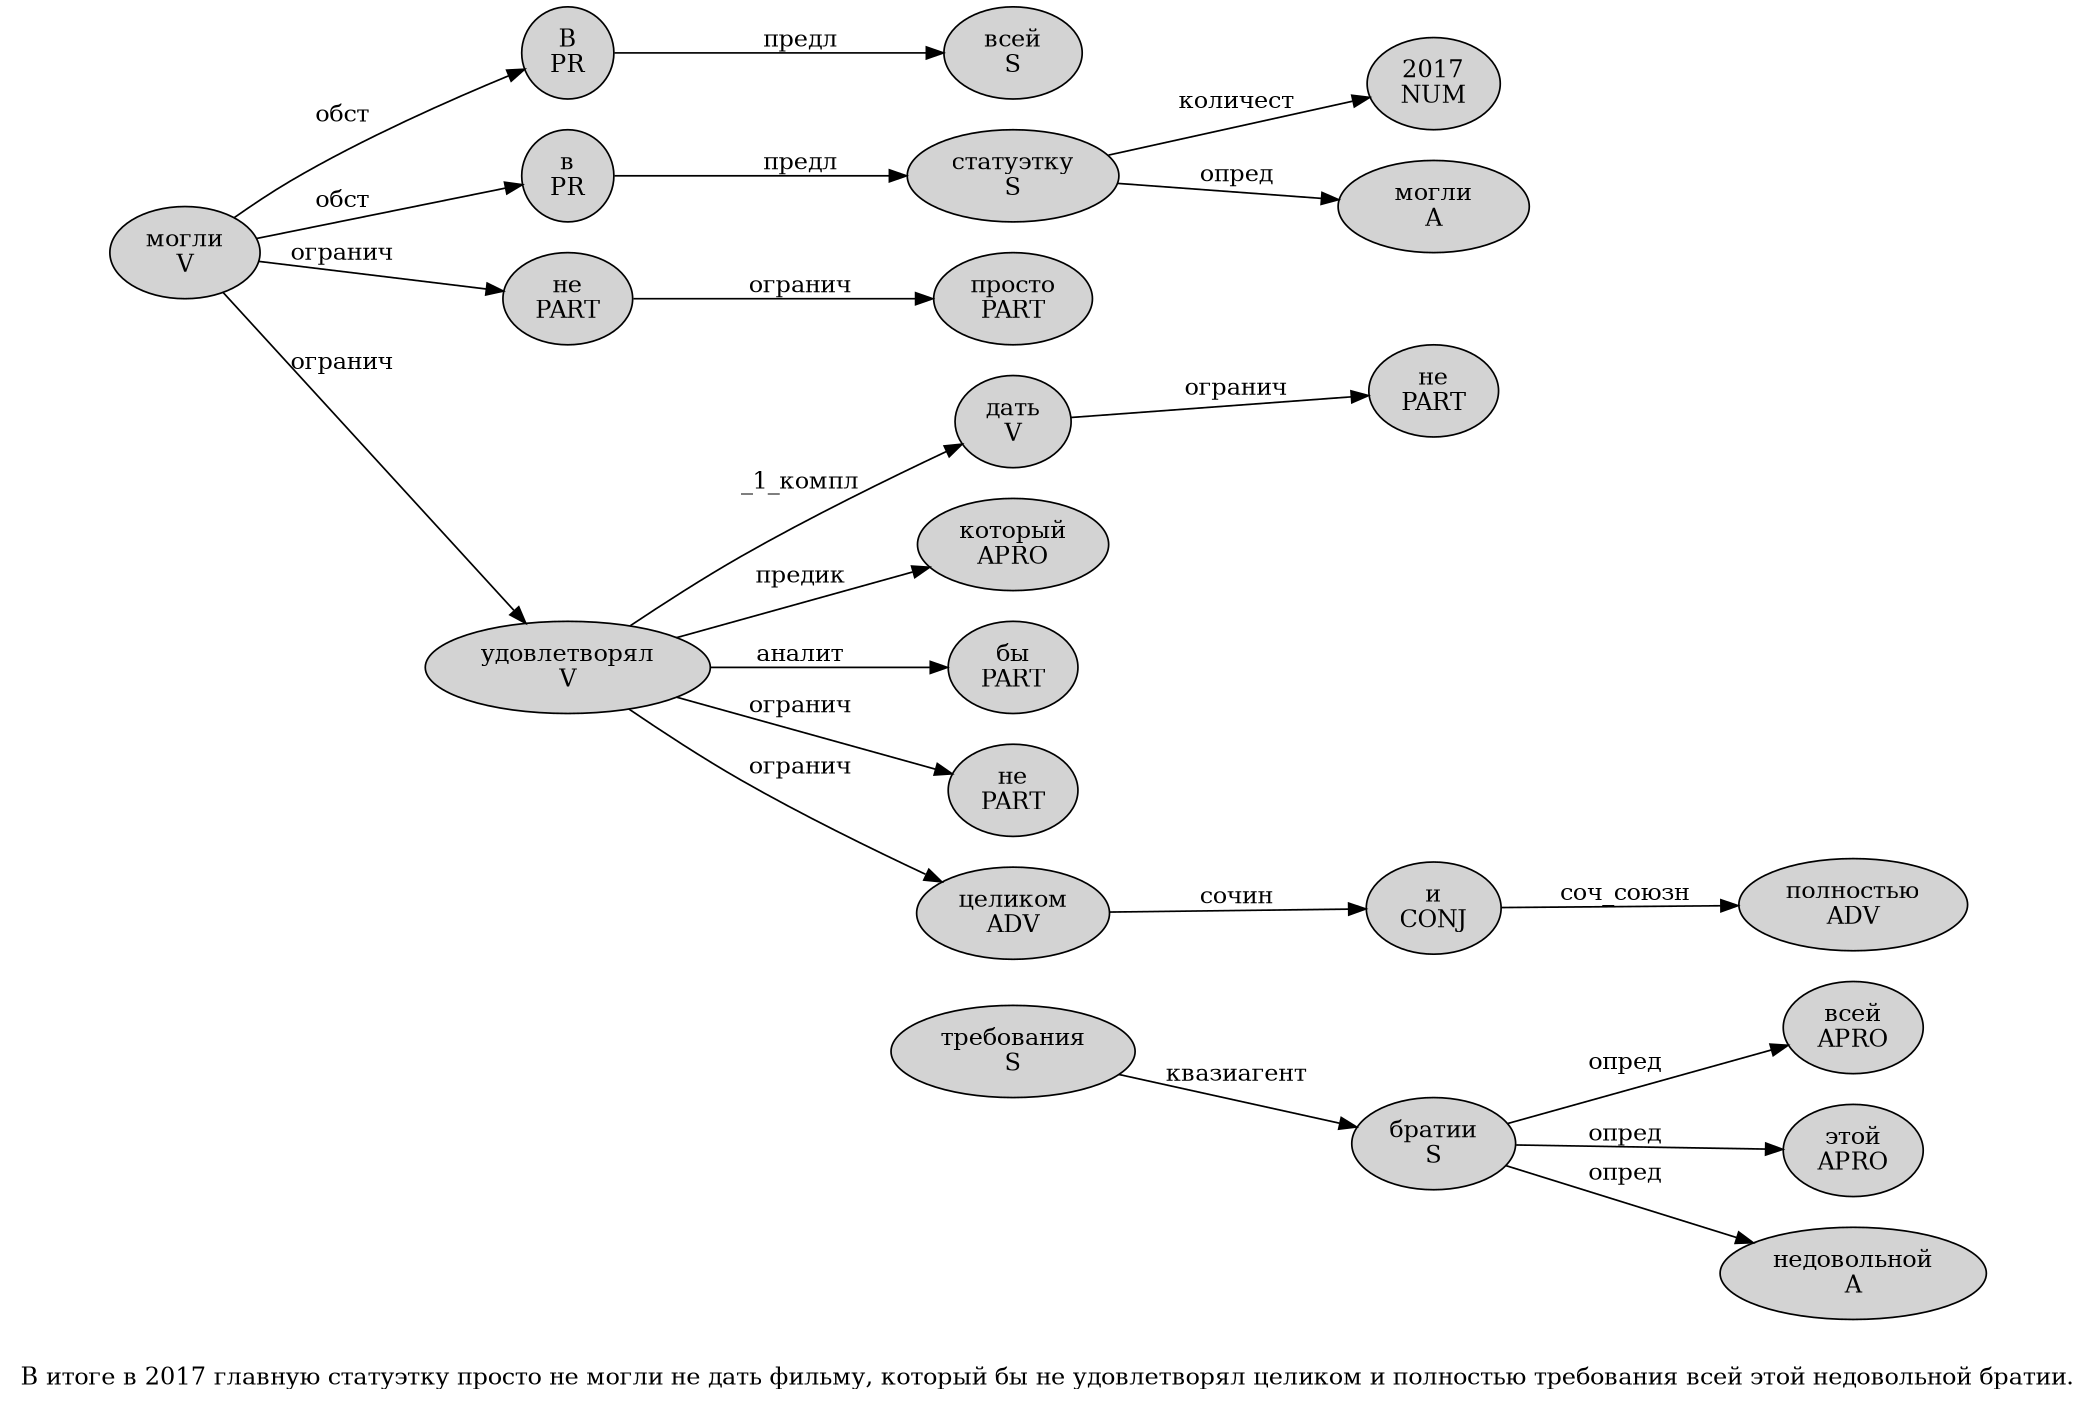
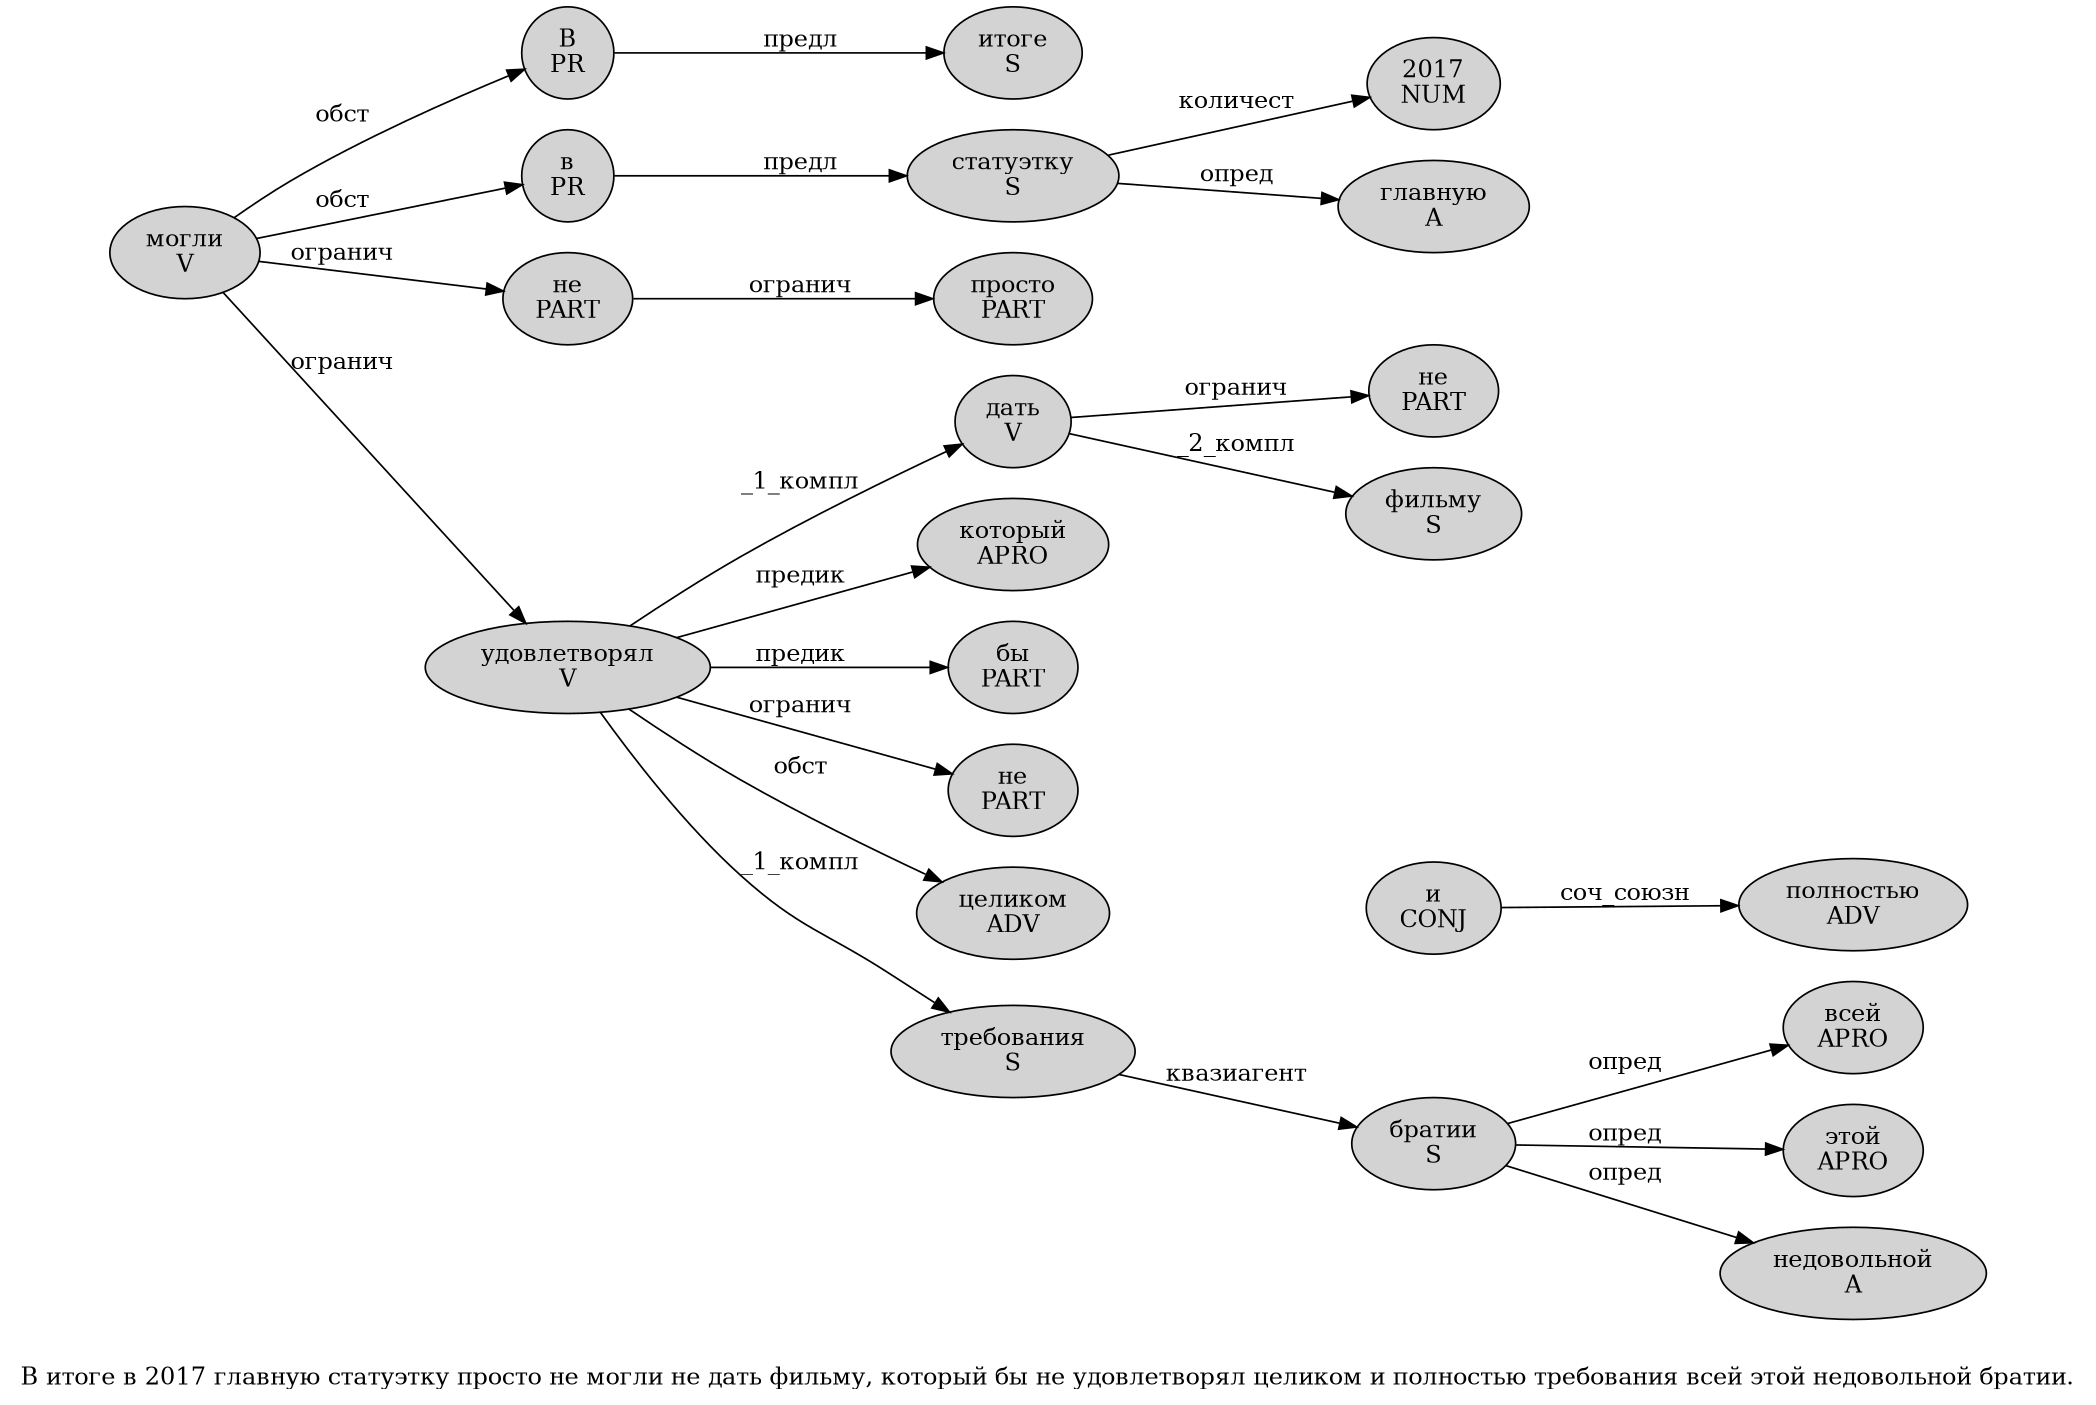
node "всей S": label "всей S" -> "итоге S"
node "могли A": label "могли A" -> "главную A"
node "фильму S": added
edge "удовлетворял V" -> "бы PART": label "аналит" -> "предик"
edge "удовлетворял V" -> "целиком ADV": label "огранич" -> "обст"
edge "удовлетворял V" -> "требования S": added, label "_1_компл"
edge "целиком ADV" -> "и CONJ": removed, label "сочин"
